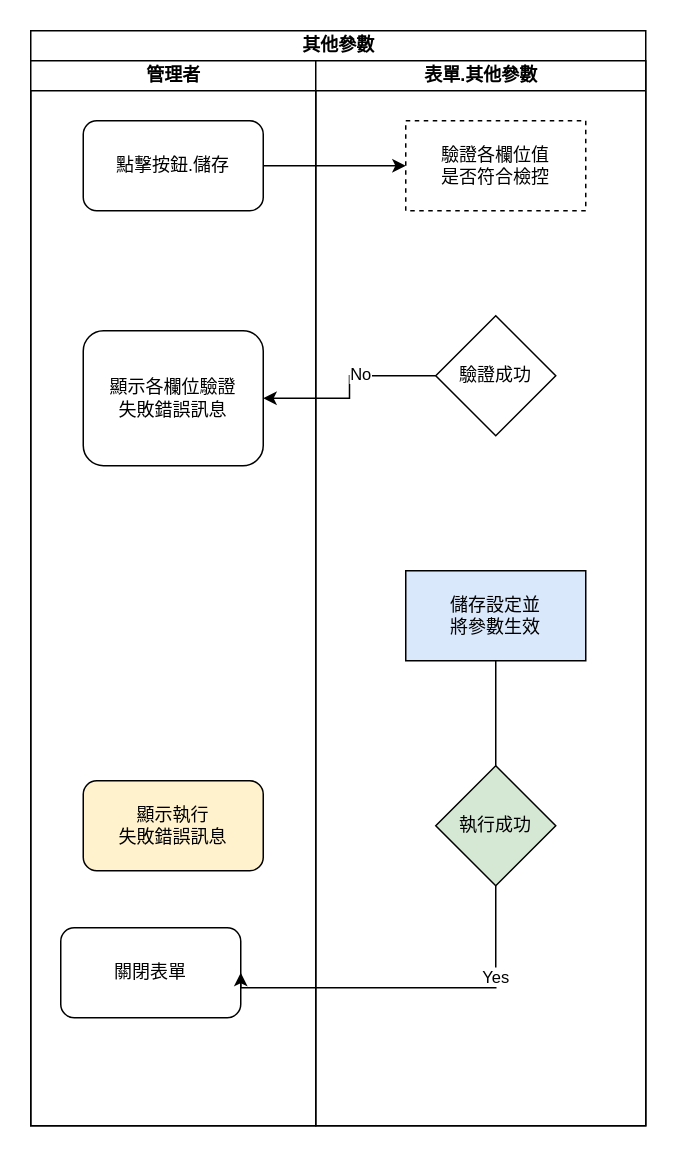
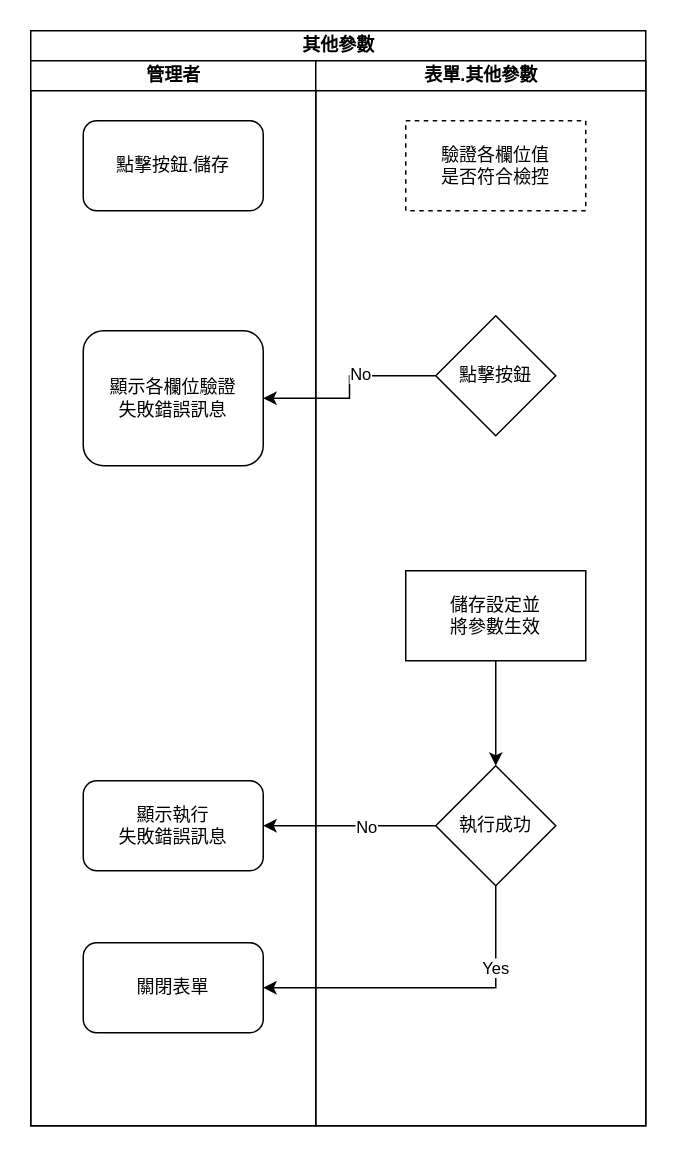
edge "點擊按鈕.儲存" -> "驗證各欄位值 是否符合檢控": removed
node "驗證成功": label "驗證成功" -> "點擊按鈕"
node "儲存設定並 將參數生效": fillcolor #dae8fc -> #ffffff
edge "儲存設定並 將參數生效" -- "執行成功": arrowhead none -> classic
node "顯示執行 失敗錯誤訊息": fillcolor #fff2cc -> #ffffff
edge "執行成功" -> "顯示執行 失敗錯誤訊息": added, label "No"
node "執行成功": fillcolor #d5e8d4 -> #ffffff
node "關閉表單": moved (151, 973) -> (173, 988)
